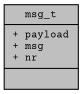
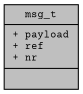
node "msg_t": text "+ msg" -> "+ ref"
